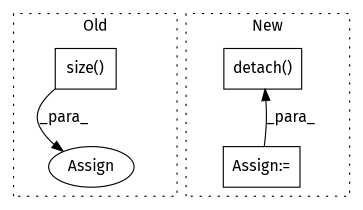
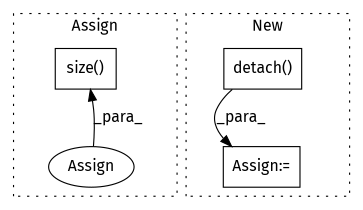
cluster "Old": label "Old" -> "Assign"
edge "size()" -> "Assign": reversed
edge "Assign:=" -> "detach()": reversed
